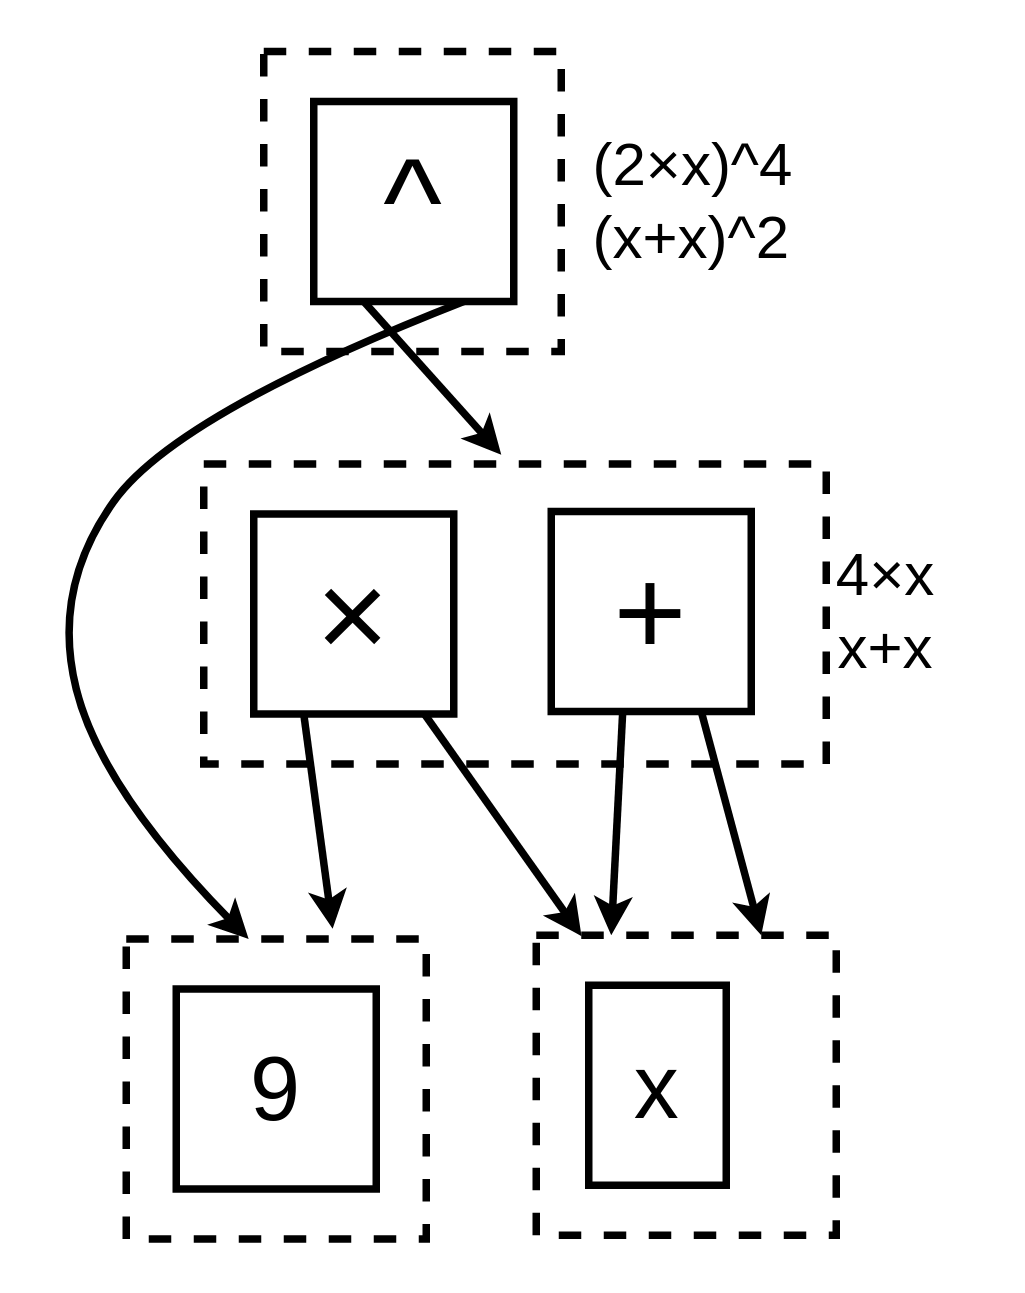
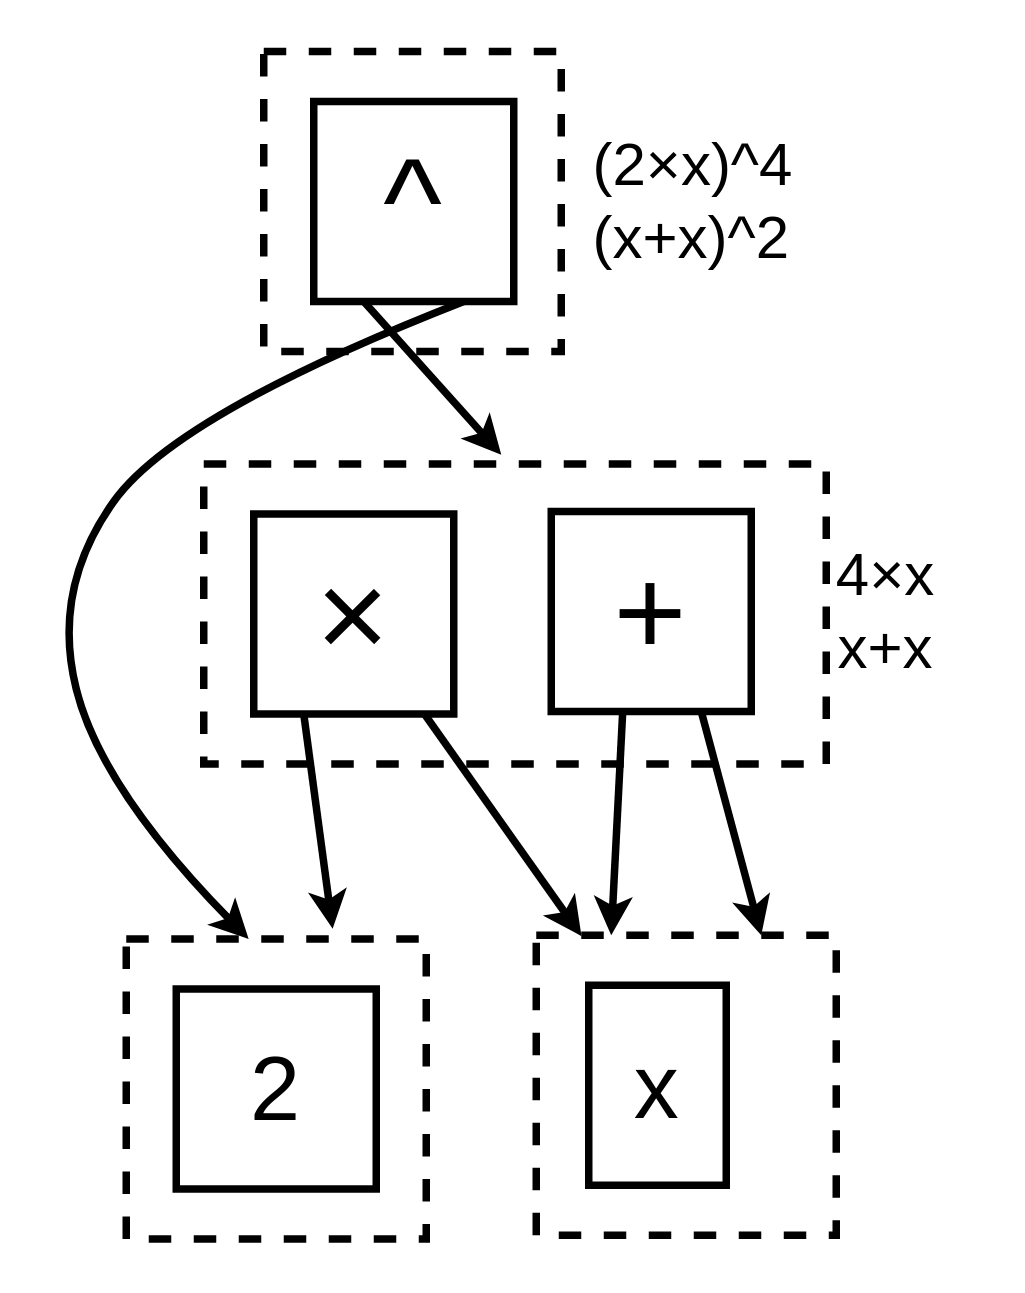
node "9": label "9" -> "2"
